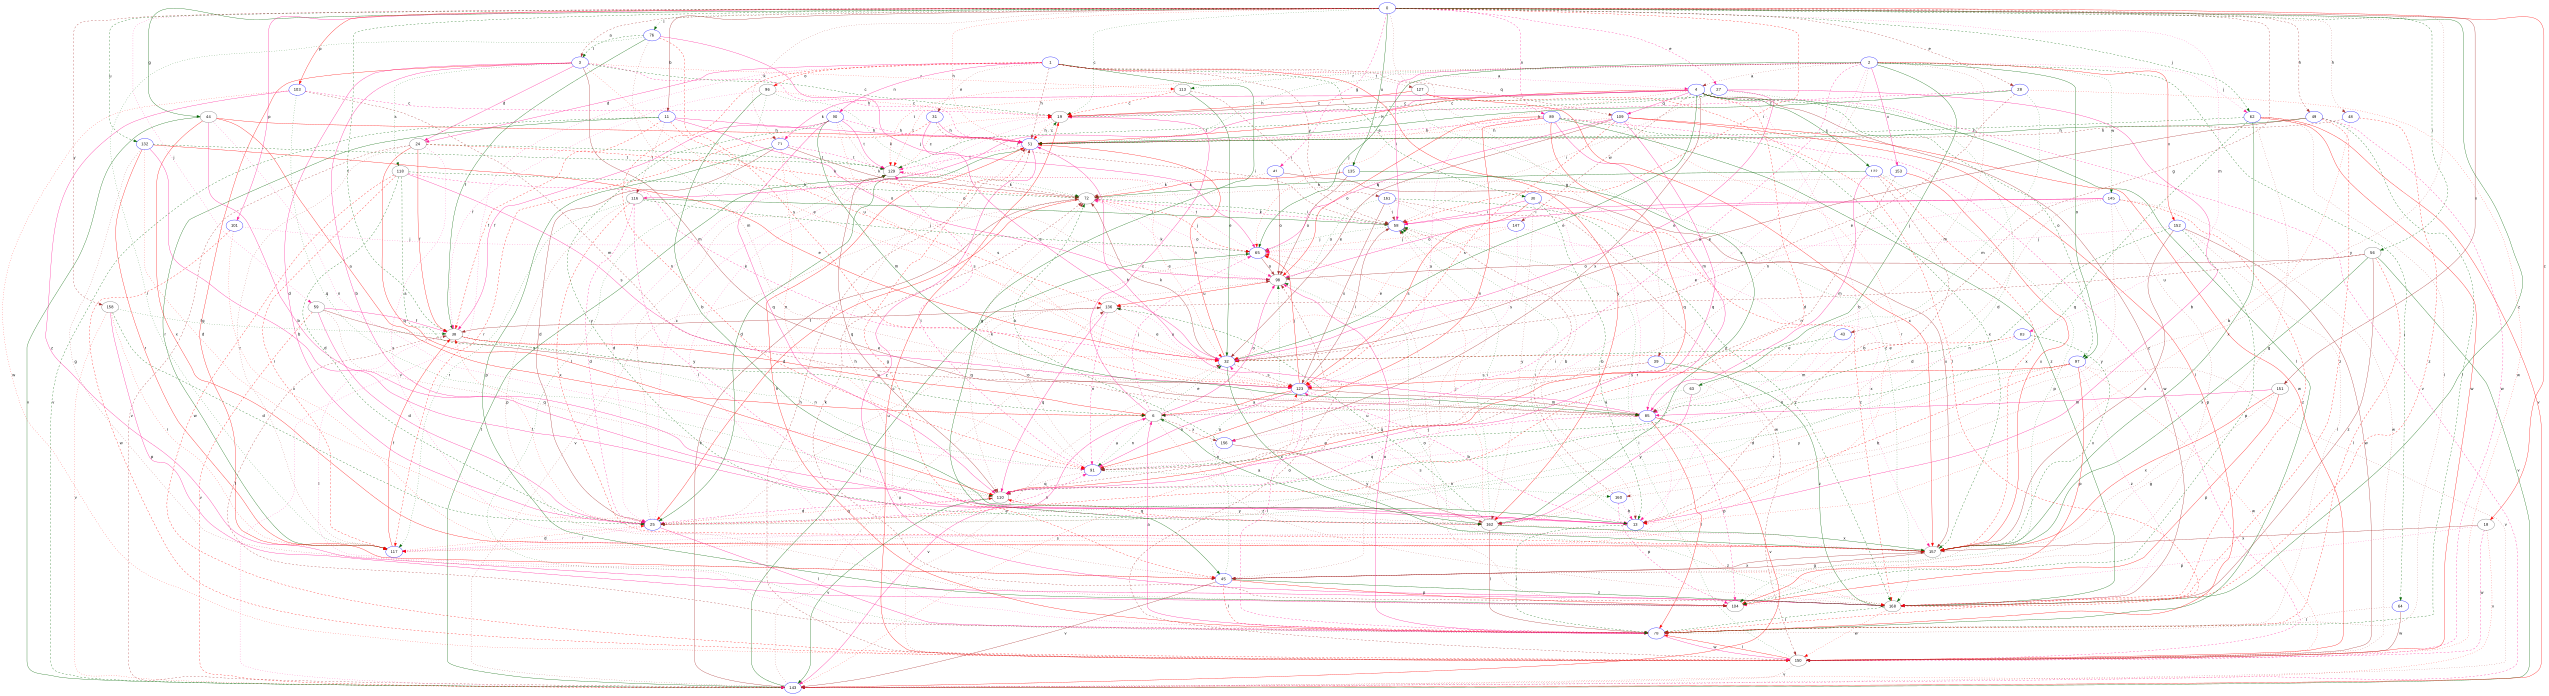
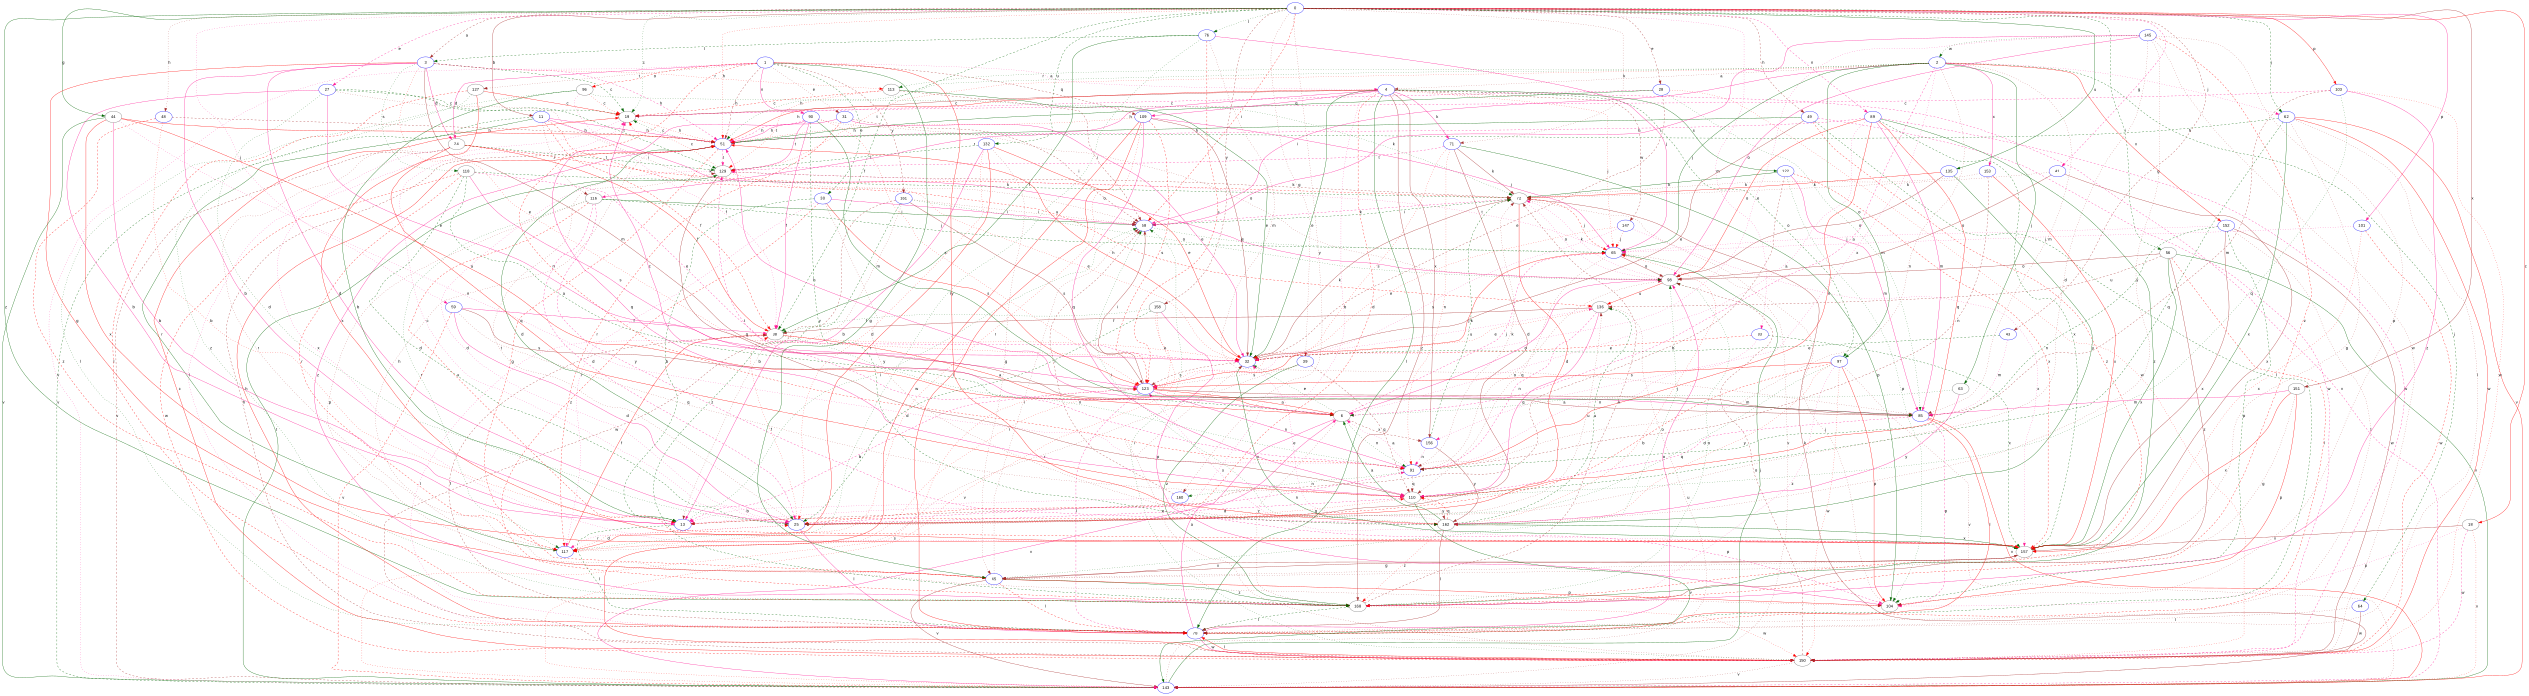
edge "2" -> "145": reversed
node "59": color gray40 -> blue
